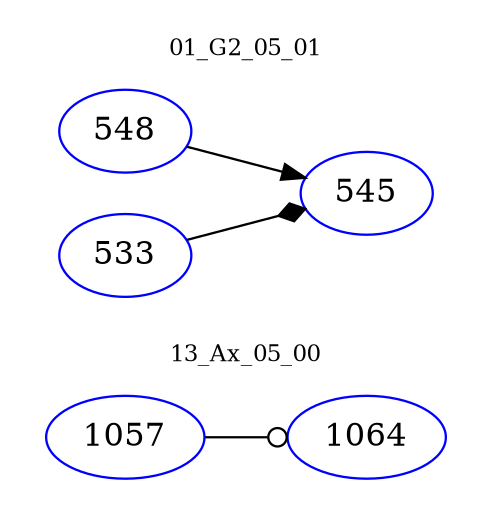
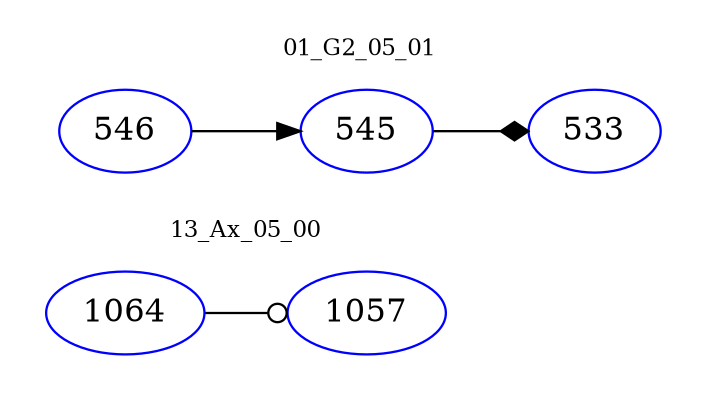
node "548": label "548" -> "546"
edge "533" -> "545": reversed
edge "1057" -> "1064": reversed
